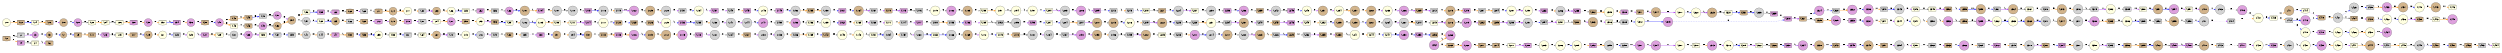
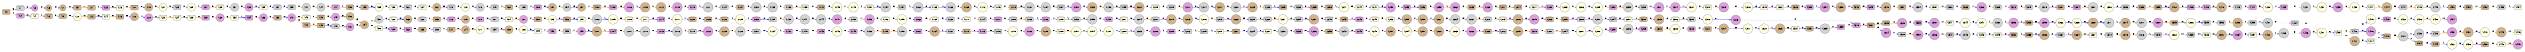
node "S8": added
edge "S262" -> "S259": reversed
